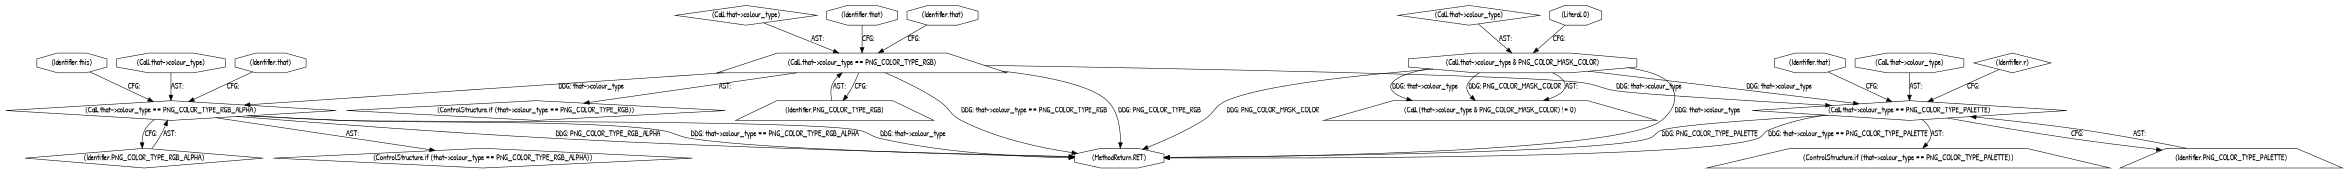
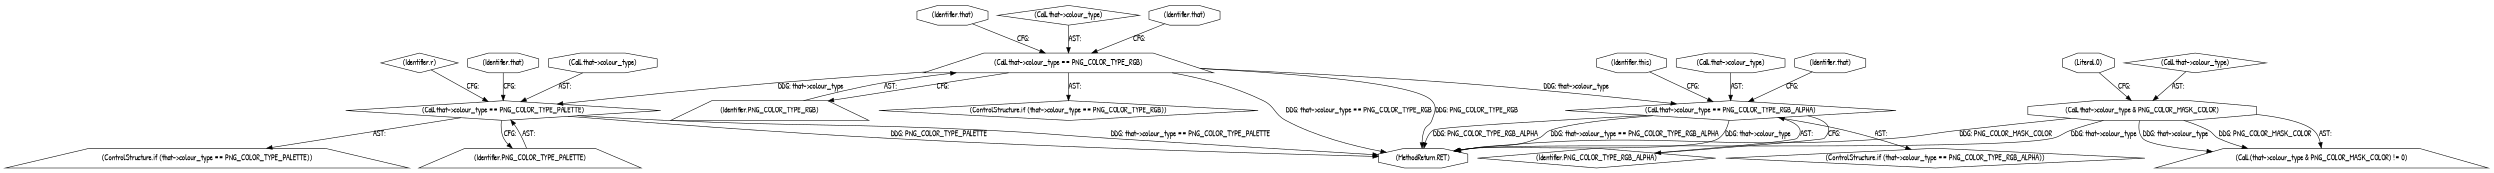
edge "(Call,that->colour_type & PNG_COLOR_MASK_COLOR)" -> "(Call,that->colour_type == PNG_COLOR_TYPE_PALETTE)": removed, label "DDG: that->colour_type"
